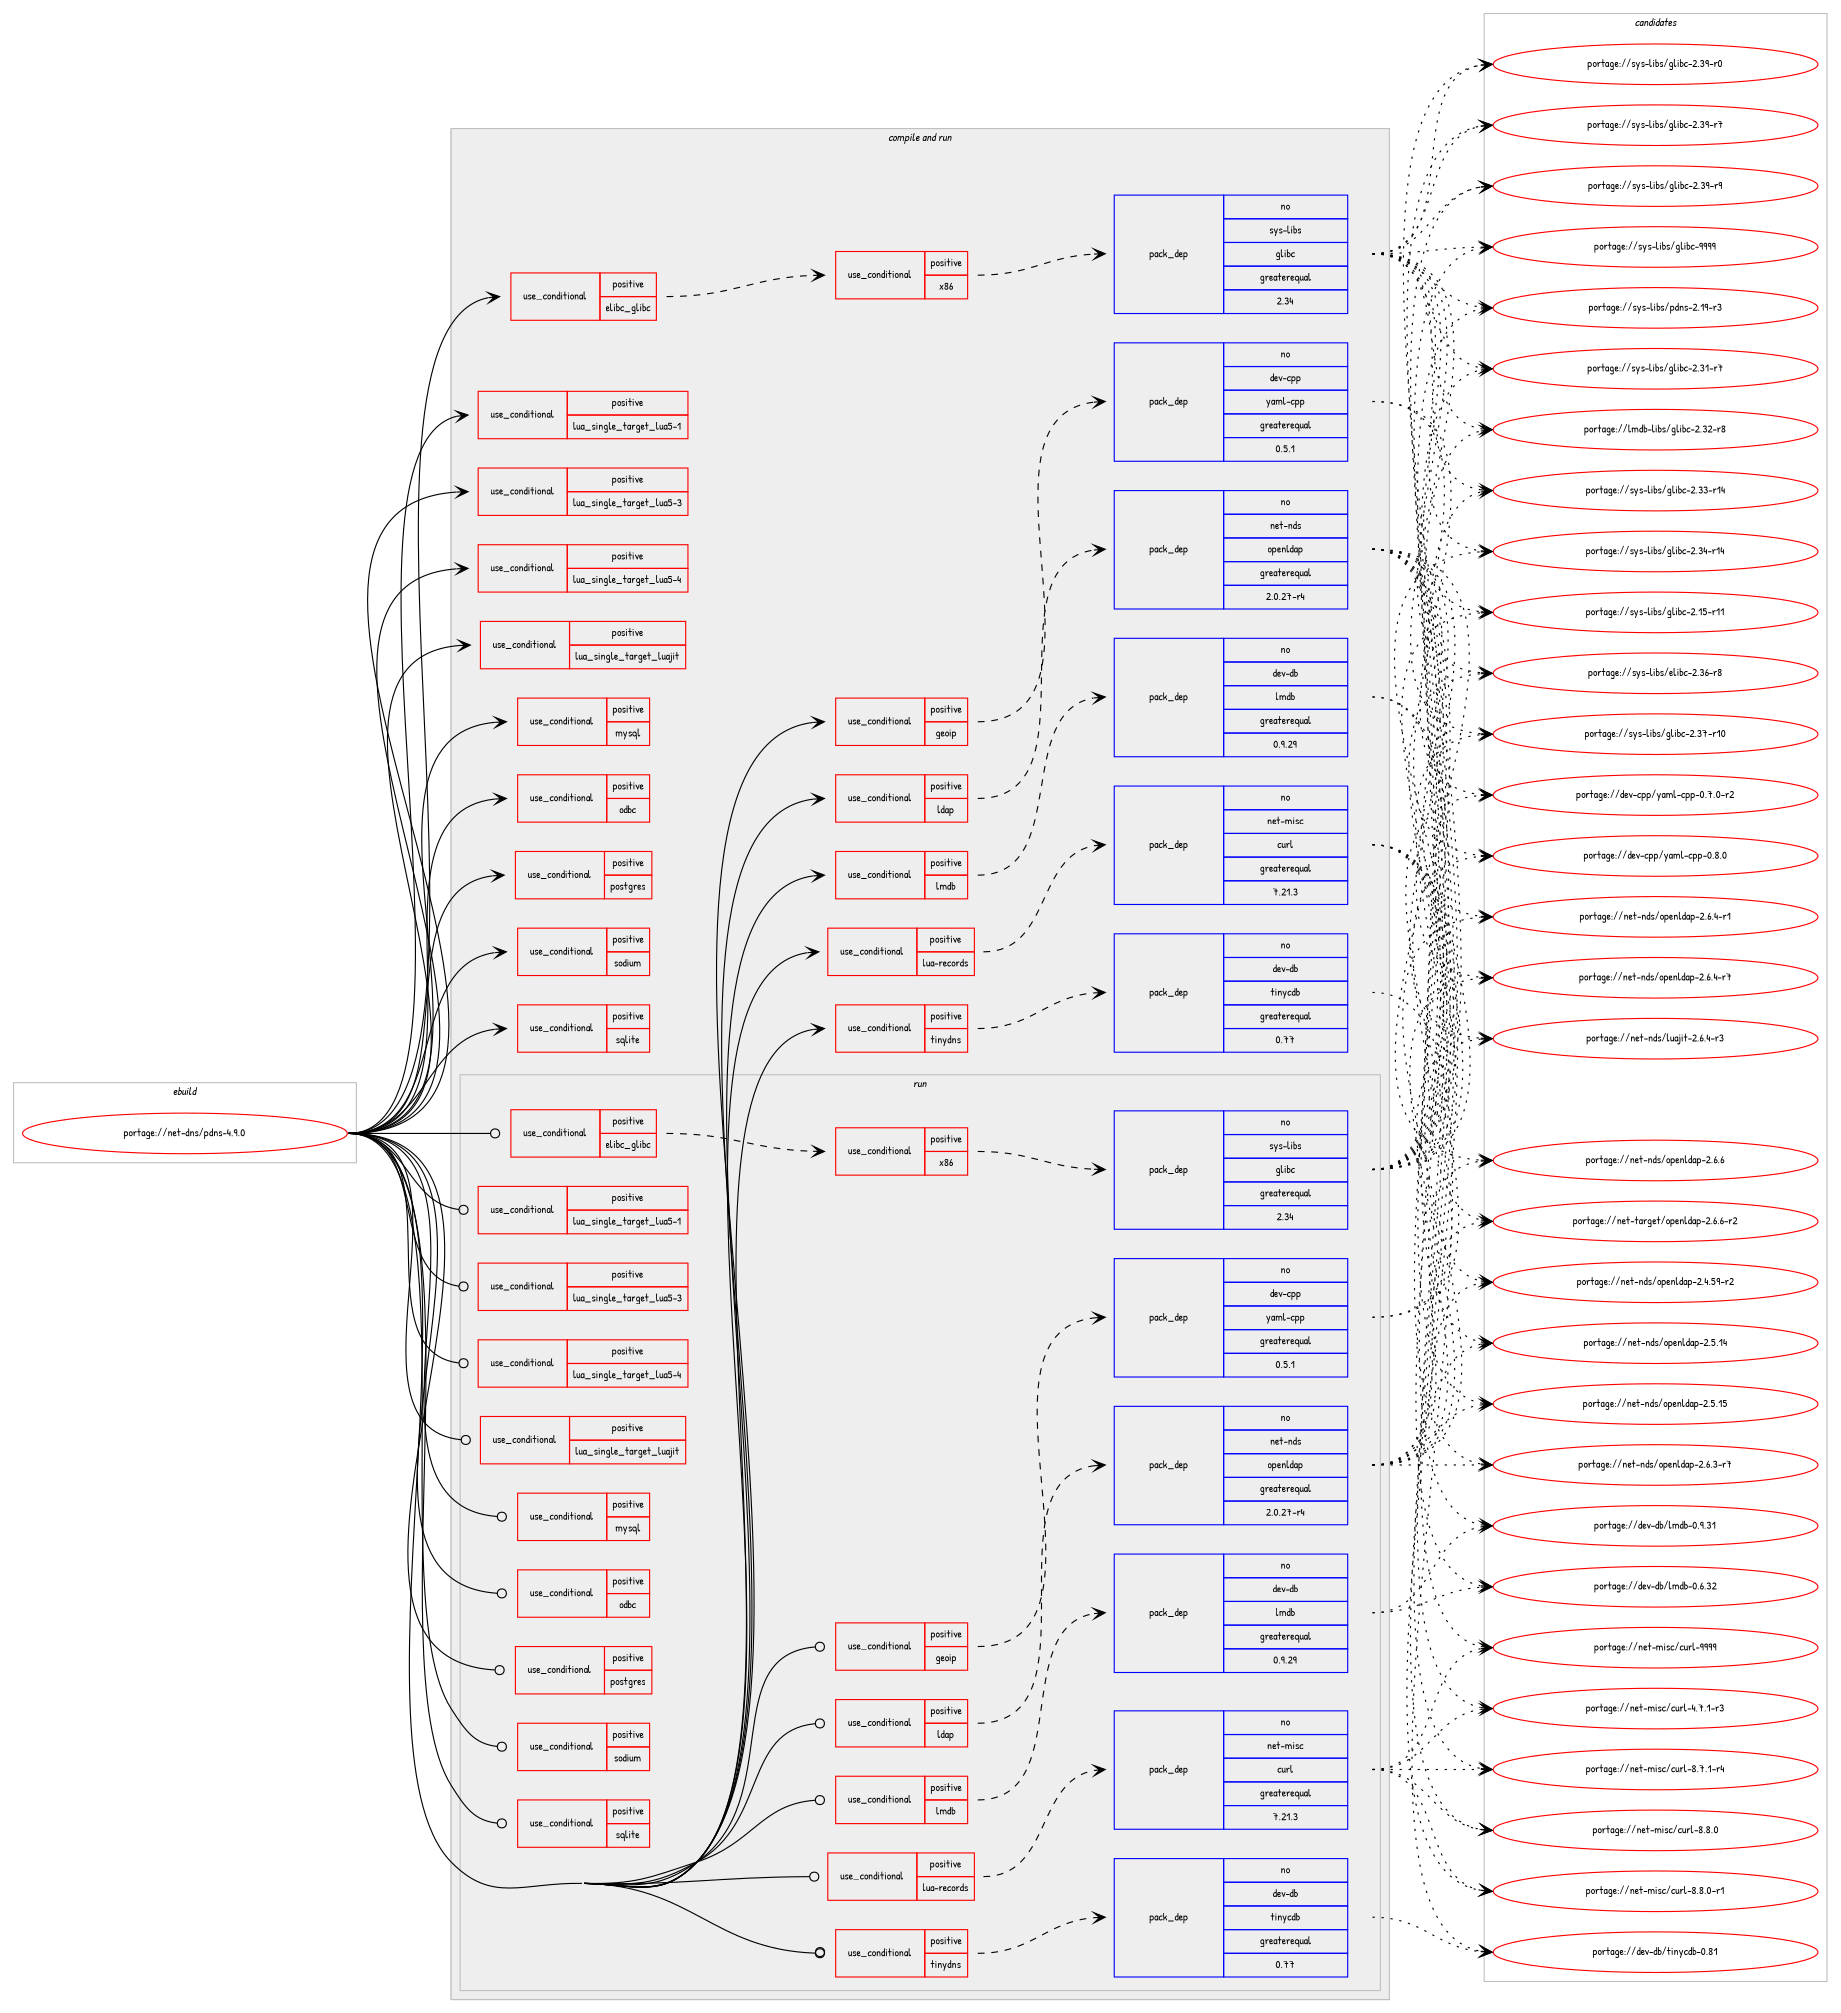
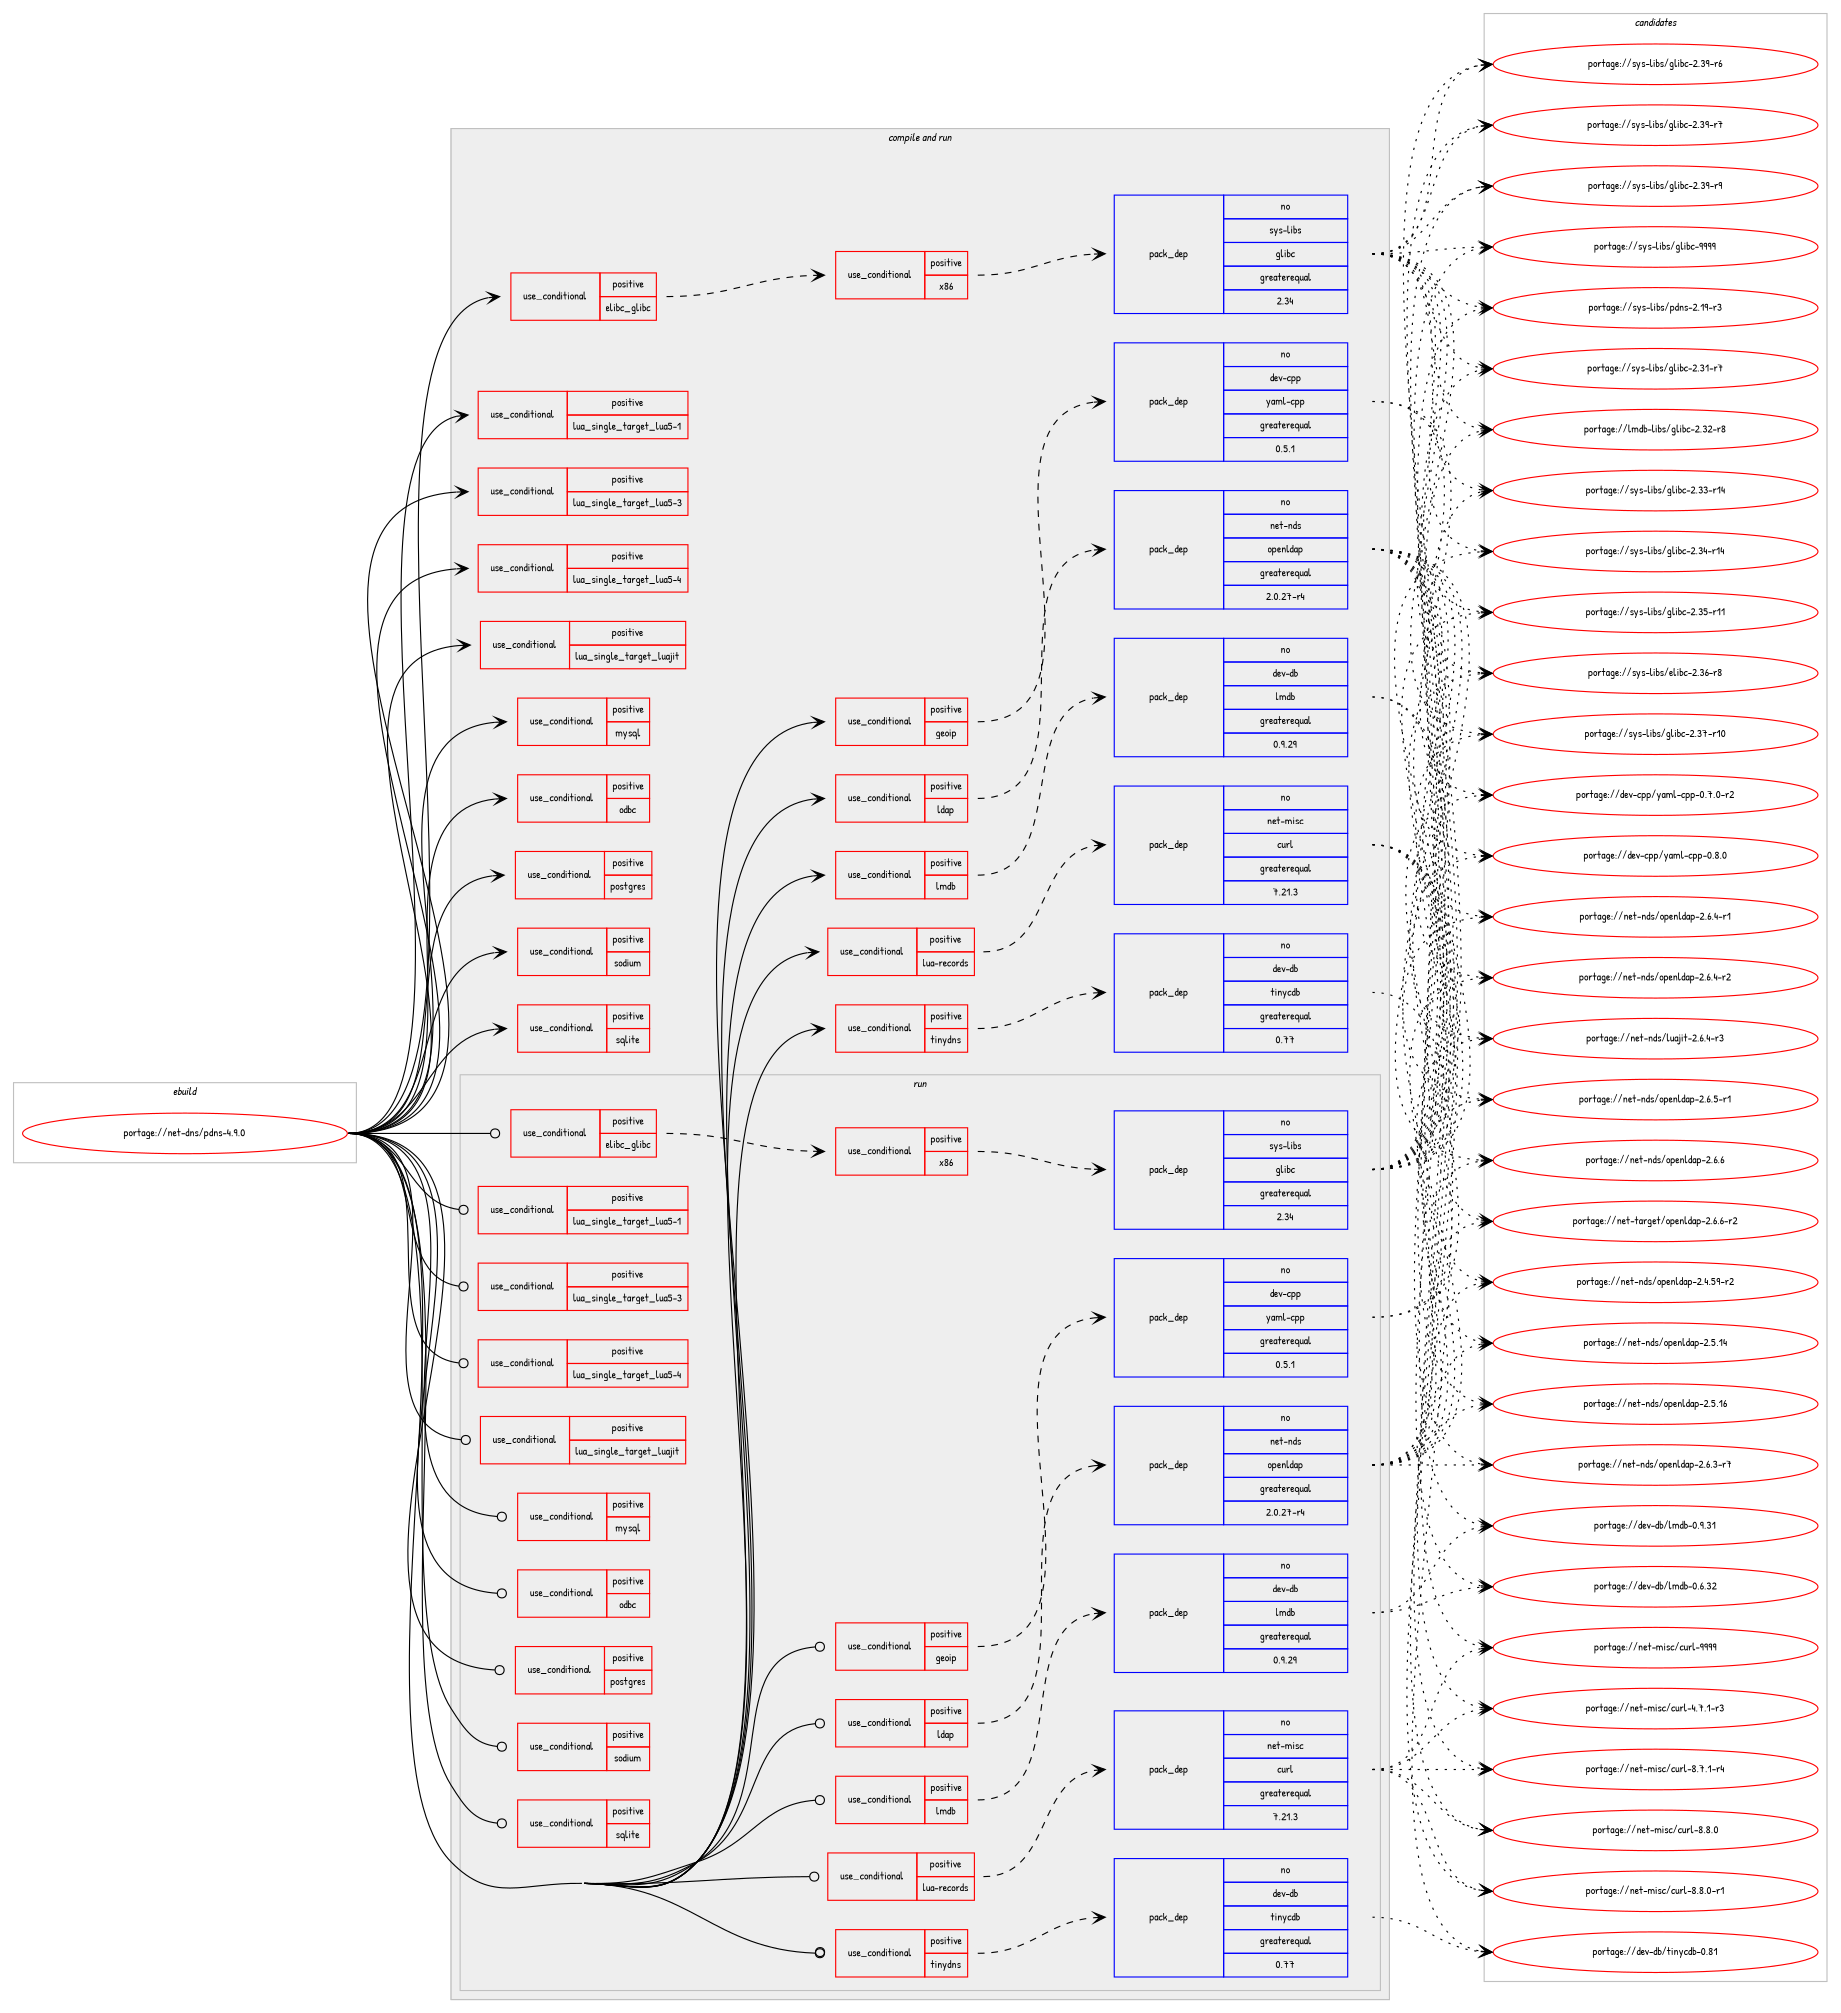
node "portage://sys-libs/glibc-2.39-r0": label "portage://sys-libs/glibc-2.39-r0" -> "portage://sys-libs/glibc-2.39-r6"
node "portage://sys-libs/glibc-2.15-r11": label "portage://sys-libs/glibc-2.15-r11" -> "portage://sys-libs/glibc-2.35-r11"
node "portage://net-nds/openldap-2.6.4-r7": label "portage://net-nds/openldap-2.6.4-r7" -> "portage://net-nds/openldap-2.6.4-r2"
node "portage://net-nds/openldap-2.6.5-r1": added
node "portage://net-nds/openldap-2.5.15": label "portage://net-nds/openldap-2.5.15" -> "portage://net-nds/openldap-2.5.16"
